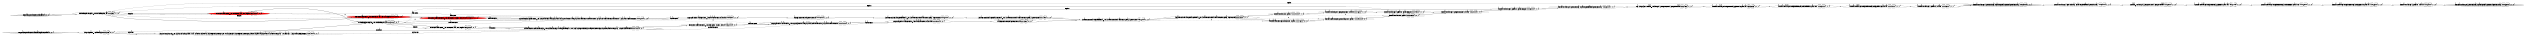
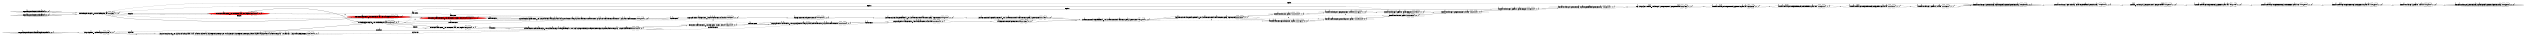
node "testActualCompoundProcessorWithOnFailure['0', '1', '0']": added
